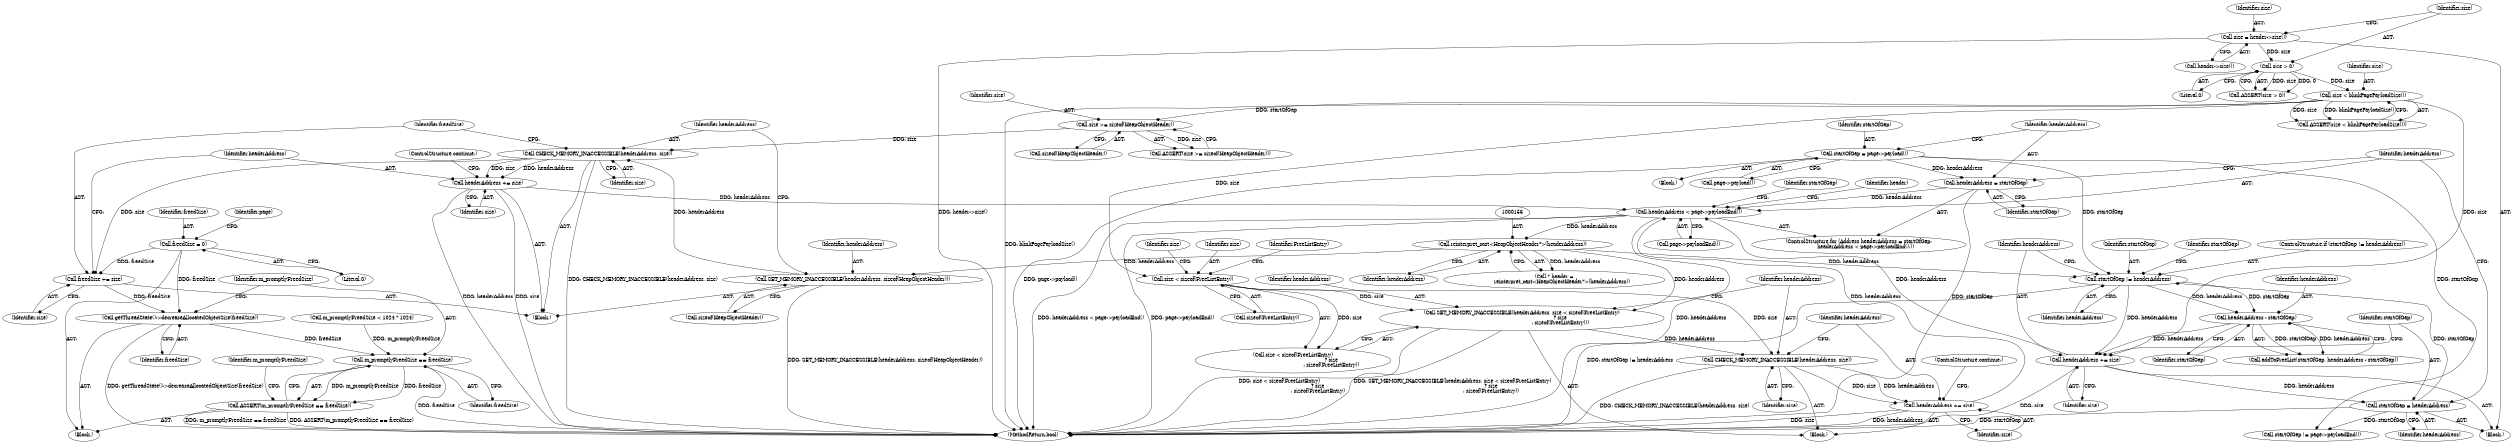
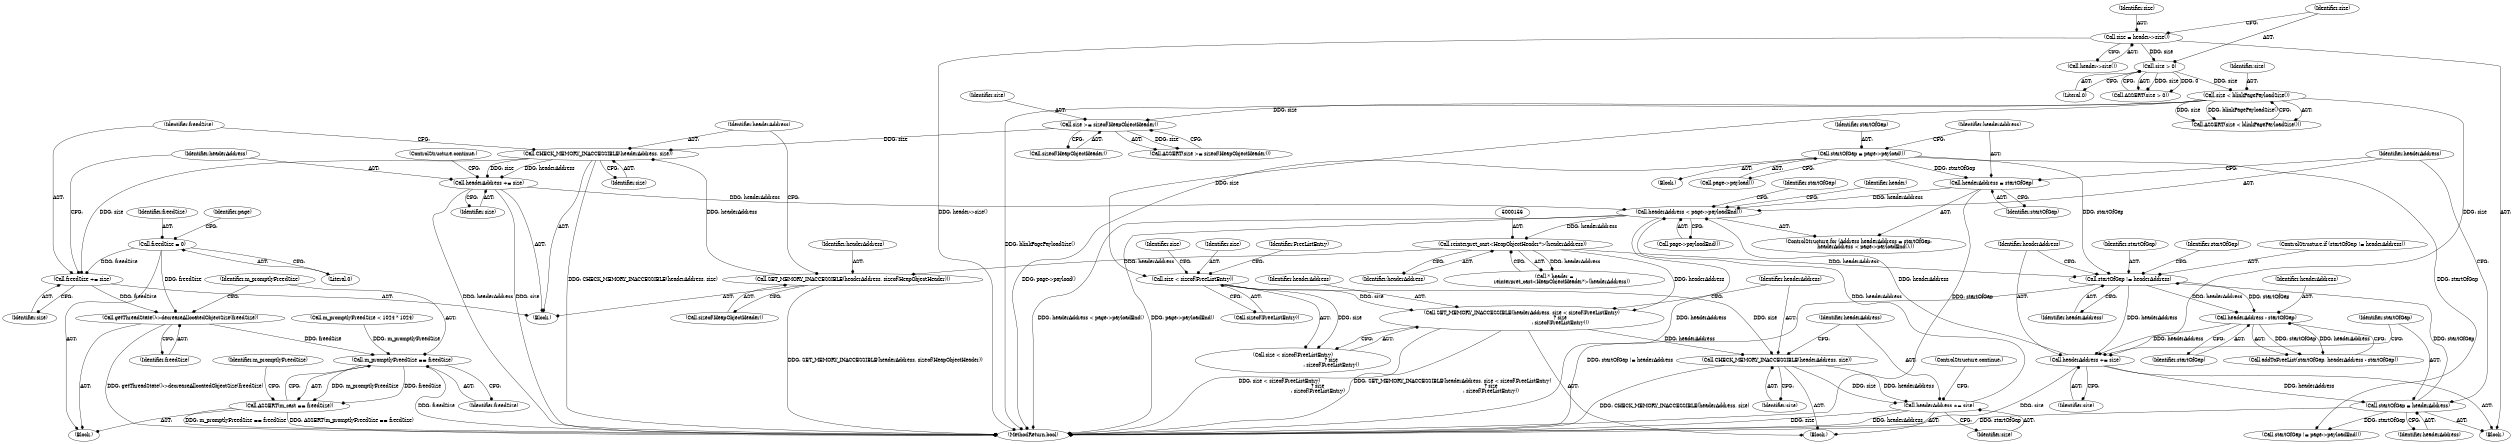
edge "(Call,size < blinkPagePayloadSize())" -> "(Call,size >= sizeof(HeapObjectHeader))": label "DDG: startOfGap" -> "DDG: size"
edge "(Call,startOfGap = page->payload())" -> "(Call,headerAddress = startOfGap)": label "DDG: headerAddress" -> "DDG: startOfGap"
node "1000156": label "1000156" -> "5000156"
node "(Call,ASSERT(m_promptlyFreedSize == freedSize))": label "(Call,ASSERT(m_promptlyFreedSize == freedSize))" -> "(Call,ASSERT(m_cast == freedSize))"
